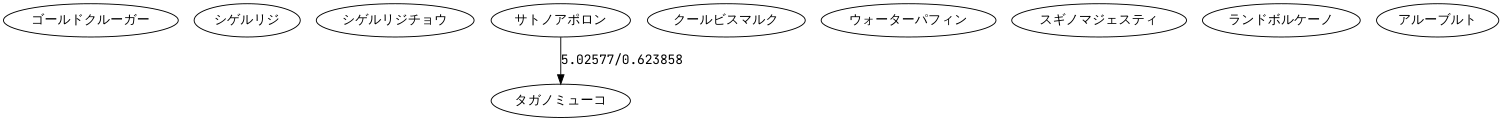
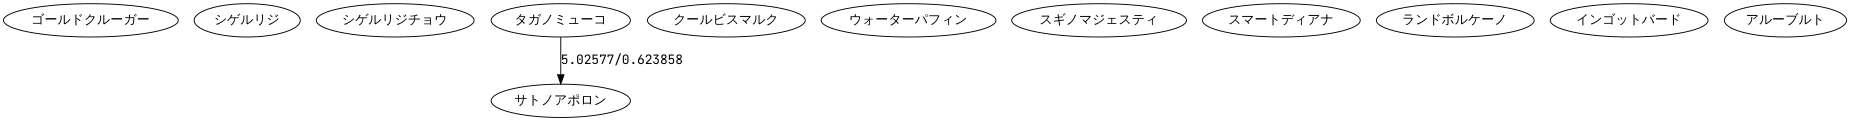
node "スマートディアナ": added
node "インゴットバード": added
edge "サトノアポロン" -> "タガノミューコ": reversed
